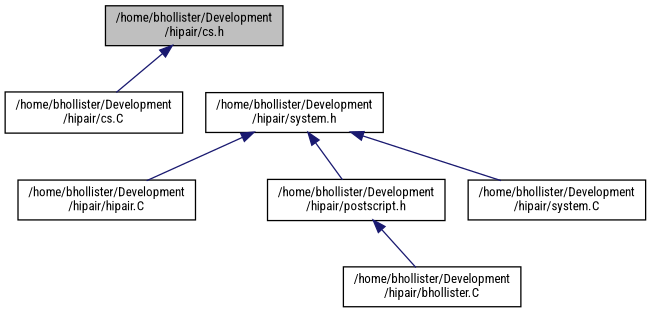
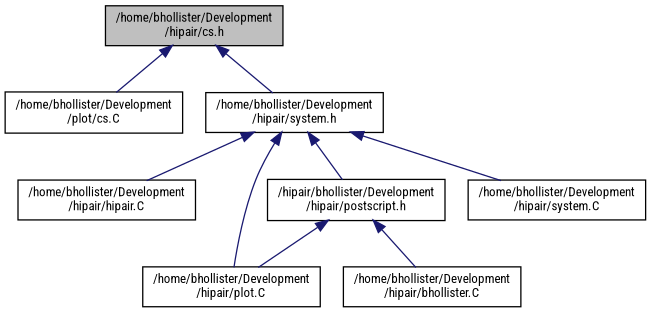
edge "/home/bhollister/Development /hipair/system.h" -> "/home/bhollister/Development /hipair/cs.h": added
node "/home/bhollister/Development /hipair/cs.C": label "/home/bhollister/Development /hipair/cs.C" -> "/home/bhollister/Development /plot/cs.C"
node "/home/bhollister/Development /hipair/postscript.h": label "/home/bhollister/Development /hipair/postscript.h" -> "/hipair/bhollister/Development /hipair/postscript.h"
node "/home/bhollister/Development /hipair/plot.C": added
